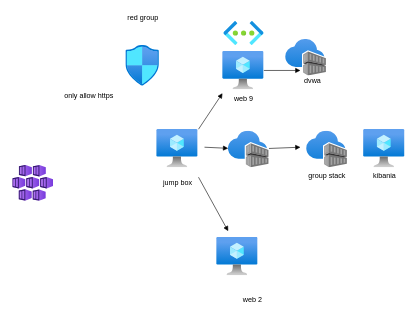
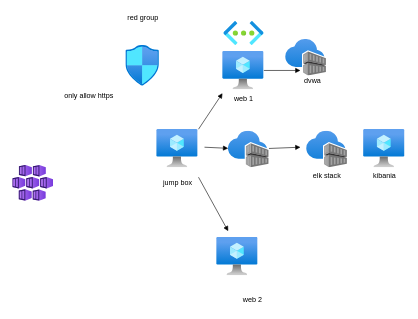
node "web 9": label "web 9" -> "web 1"
node "group stack": label "group stack" -> "elk stack"
